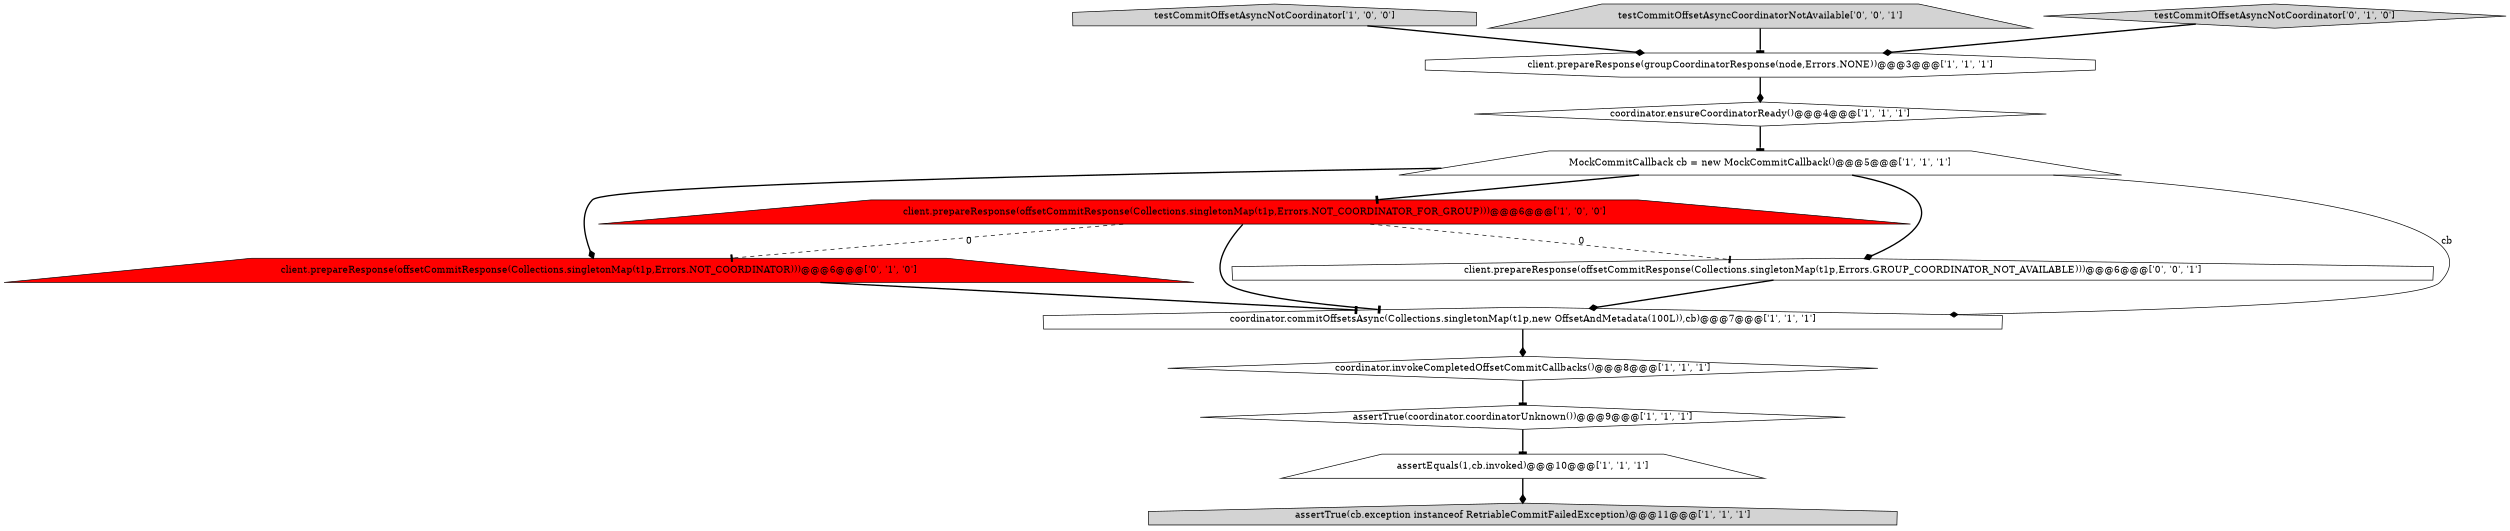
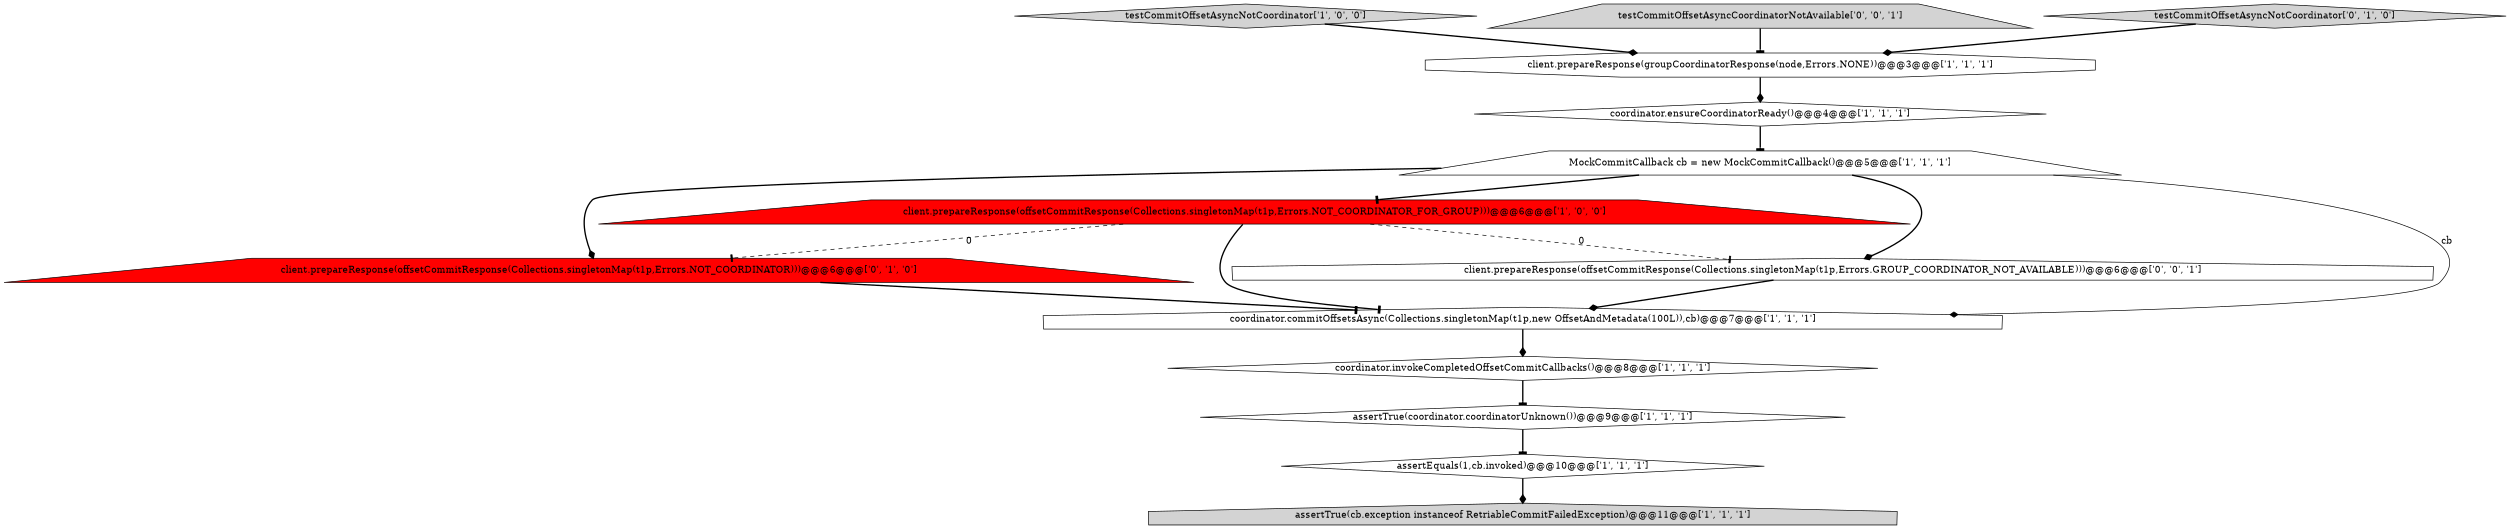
node "testCommitOffsetAsyncNotCoordinator['1', '0', '0']": shape house -> diamond
node "assertEquals(1,cb.invoked)@@@10@@@['1', '1', '1']": shape trapezium -> diamond
